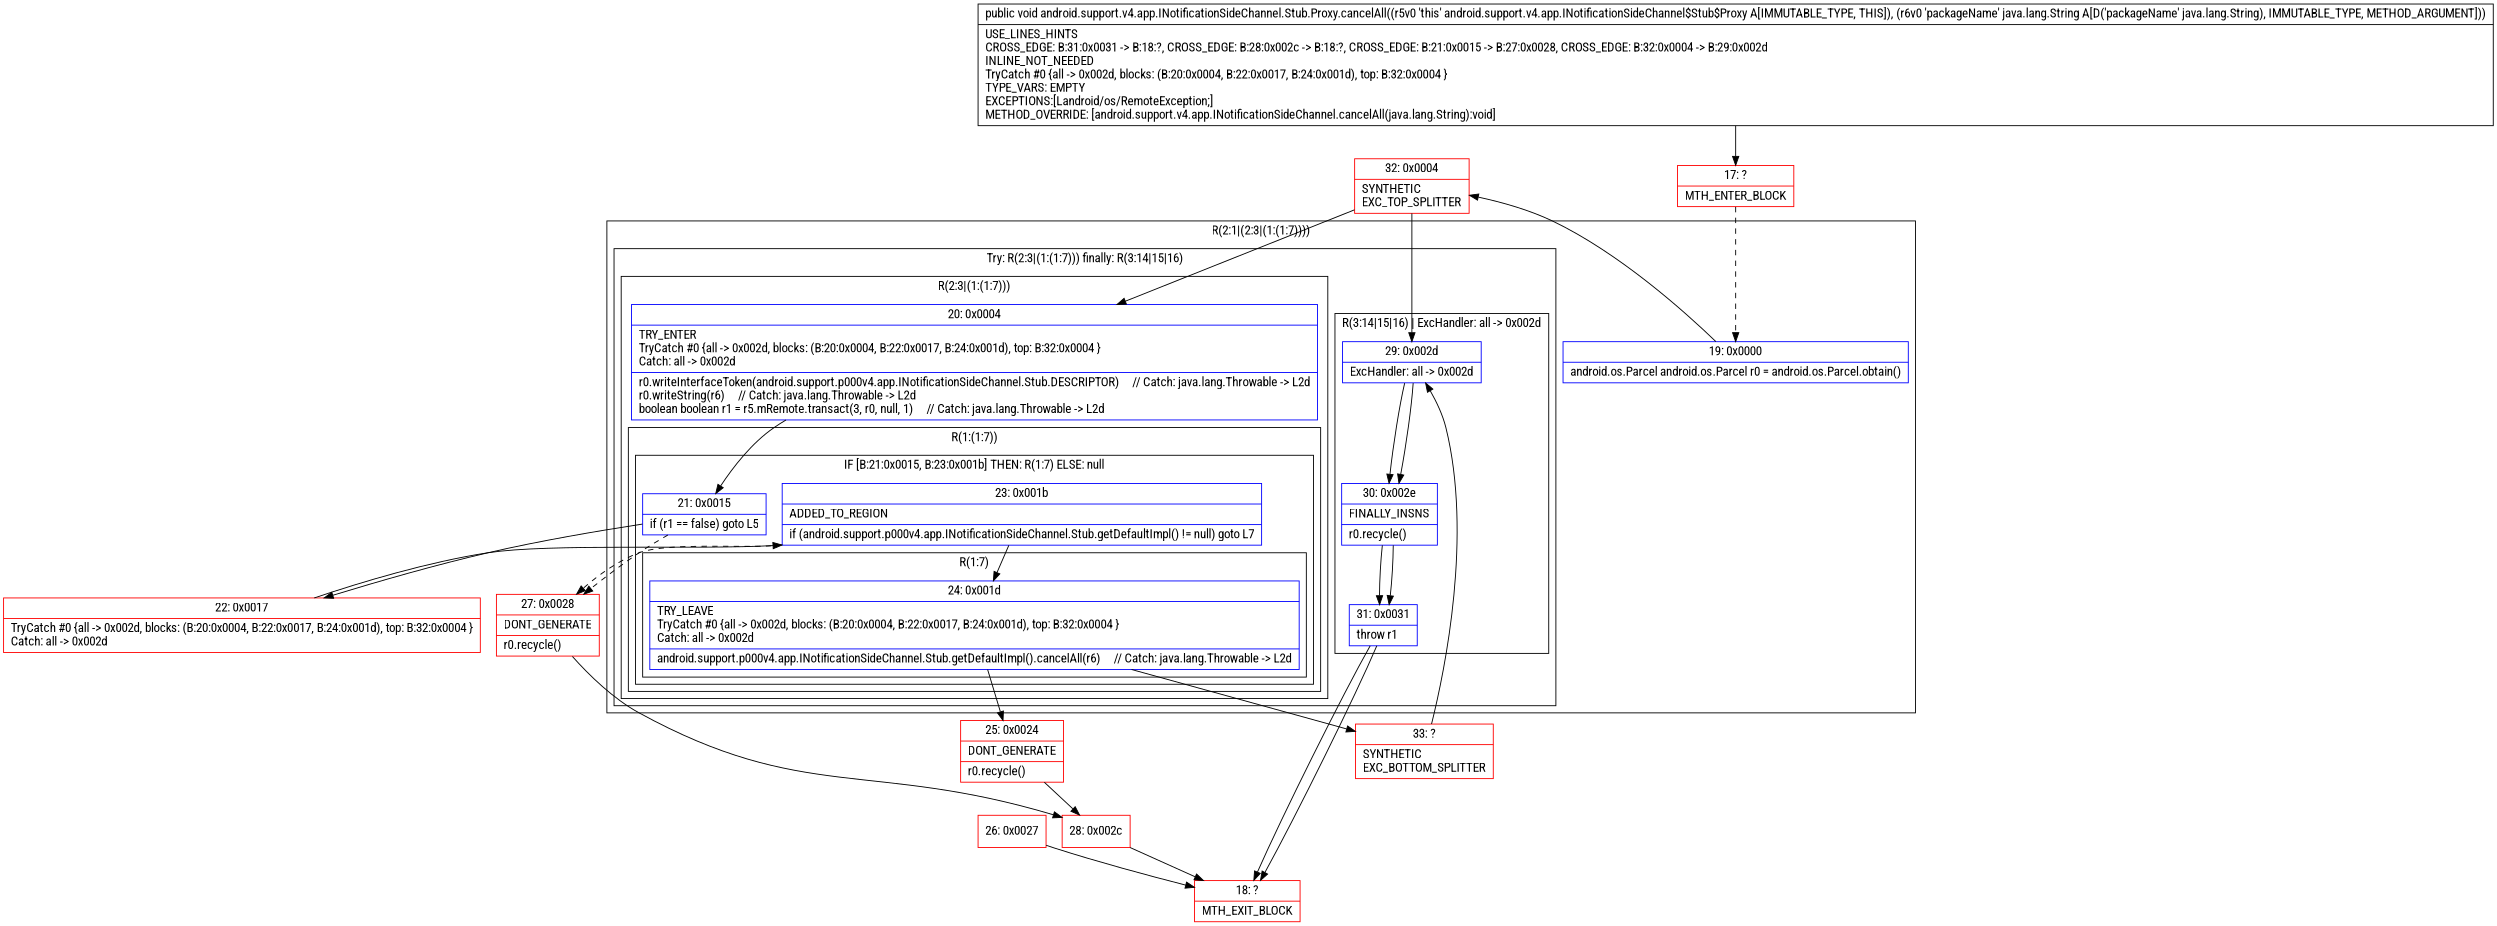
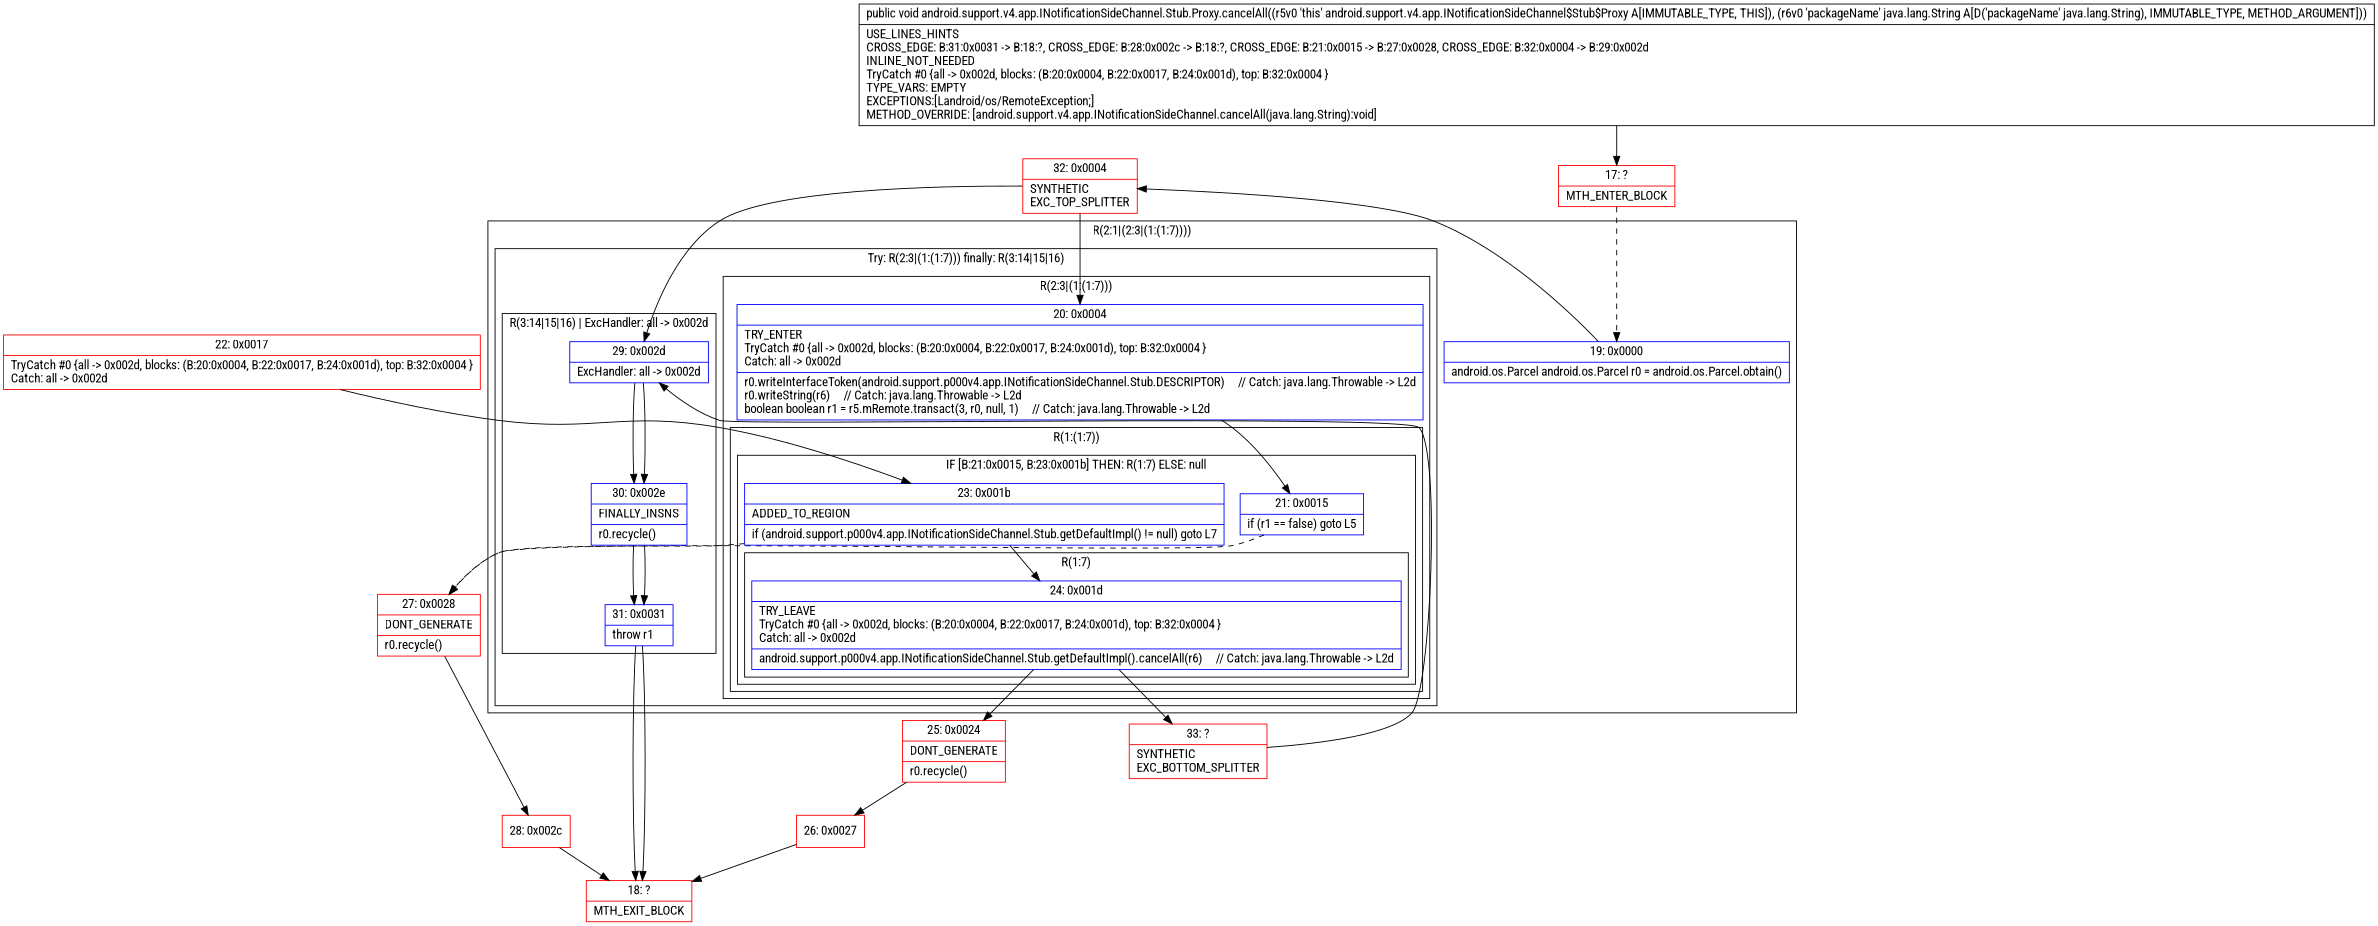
edge "21: 0x0015" -> "22: 0x0017": removed
edge "25: 0x0024" -> "28: 0x002c": now "25: 0x0024" -> "26: 0x0027"
